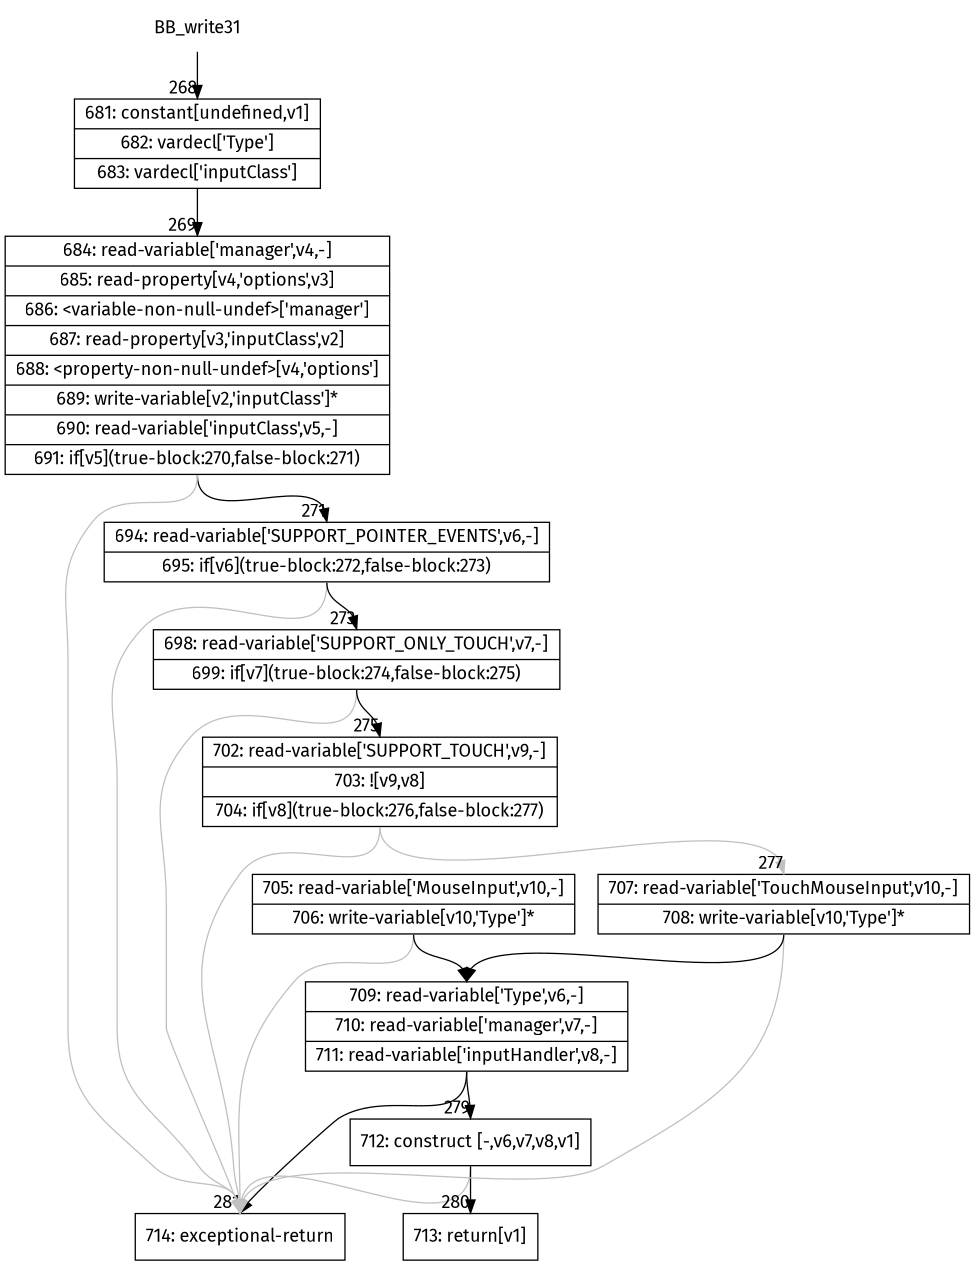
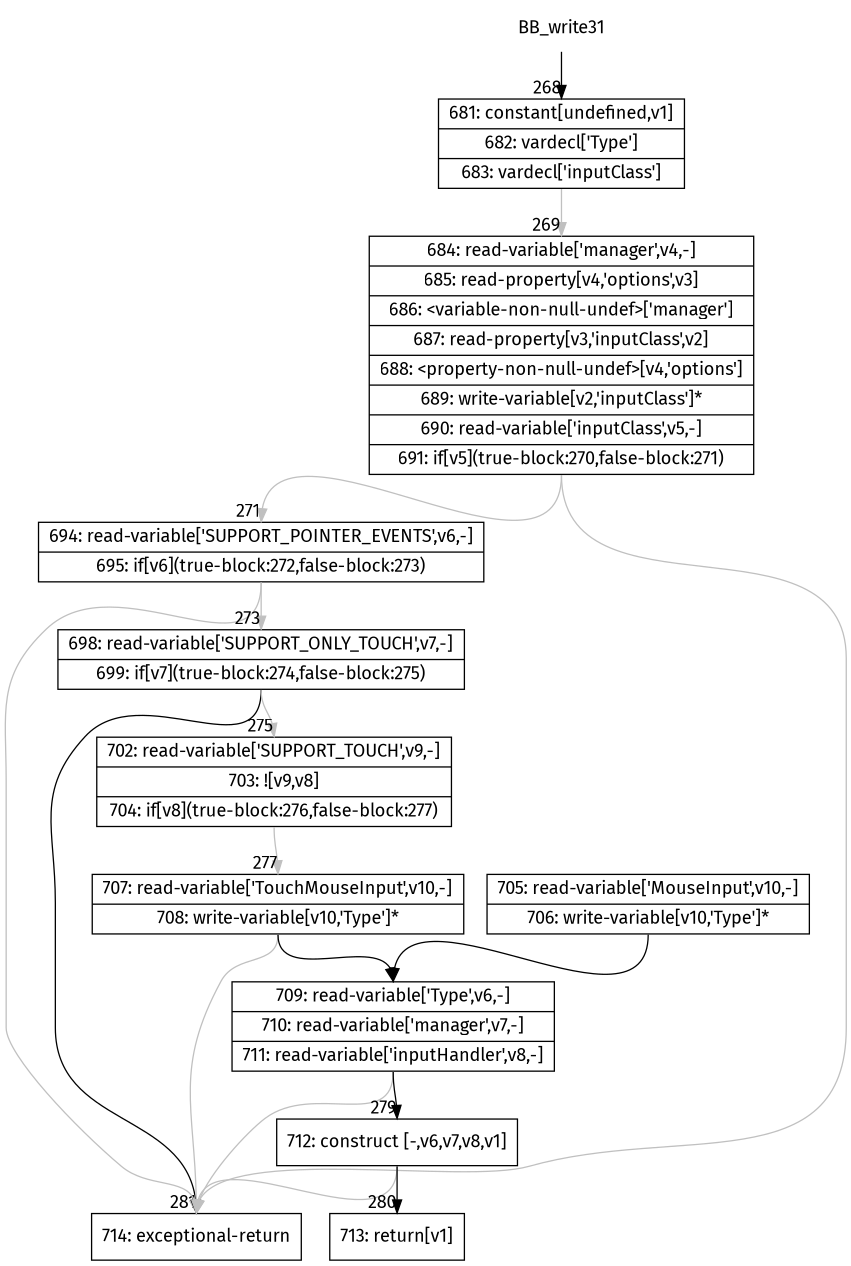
edge "681: constant[undefined,v1]" -> "684: read-variable['manager',v4,-]": color black -> gray
edge "684: read-variable['manager',v4,-]" -> "694: read-variable['SUPPORT_POINTER_EVENTS',v6,-]": color black -> gray
edge "694: read-variable['SUPPORT_POINTER_EVENTS',v6,-]" -> "698: read-variable['SUPPORT_ONLY_TOUCH',v7,-]": color black -> gray
edge "698: read-variable['SUPPORT_ONLY_TOUCH',v7,-]" -> "702: read-variable['SUPPORT_TOUCH',v9,-]": color black -> gray
edge "698: read-variable['SUPPORT_ONLY_TOUCH',v7,-]" -> "714: exceptional-return": color gray -> black
edge "702: read-variable['SUPPORT_TOUCH',v9,-]" -> "714: exceptional-return": removed
edge "705: read-variable['MouseInput',v10,-]" -> "714: exceptional-return": removed
edge "709: read-variable['Type',v6,-]" -> "714: exceptional-return": color black -> gray
